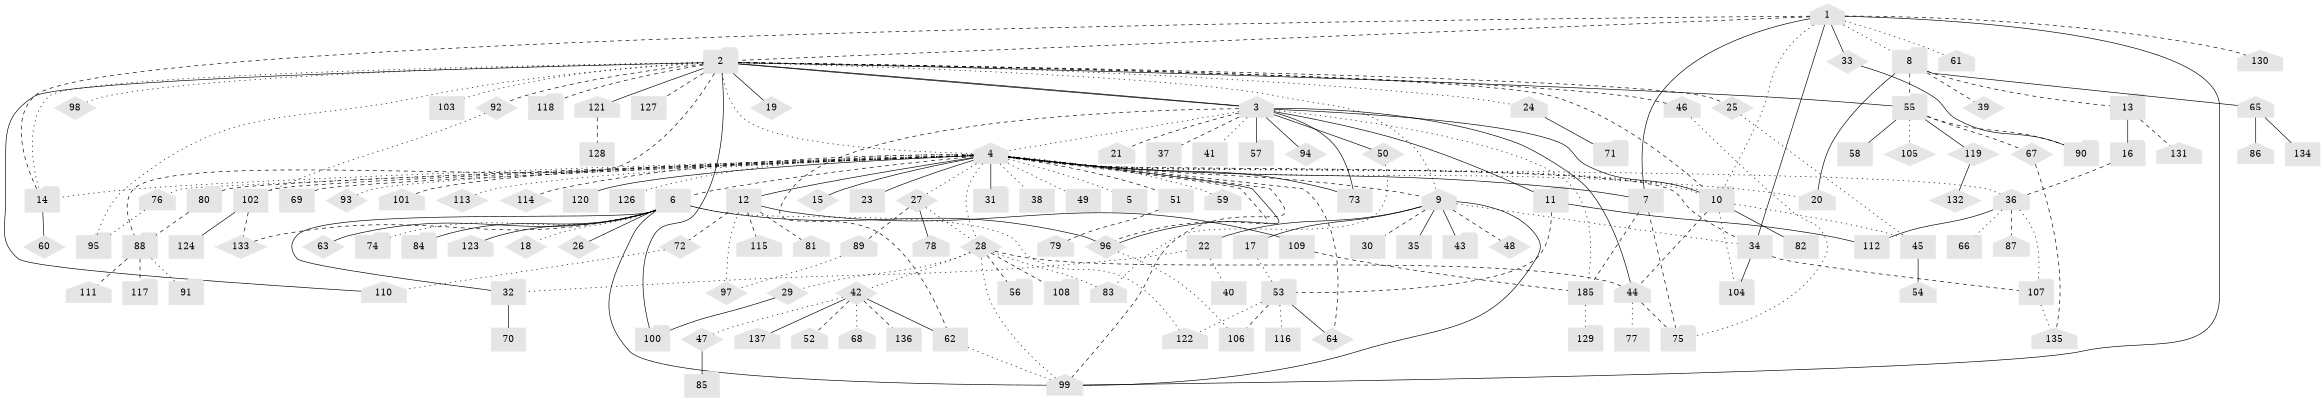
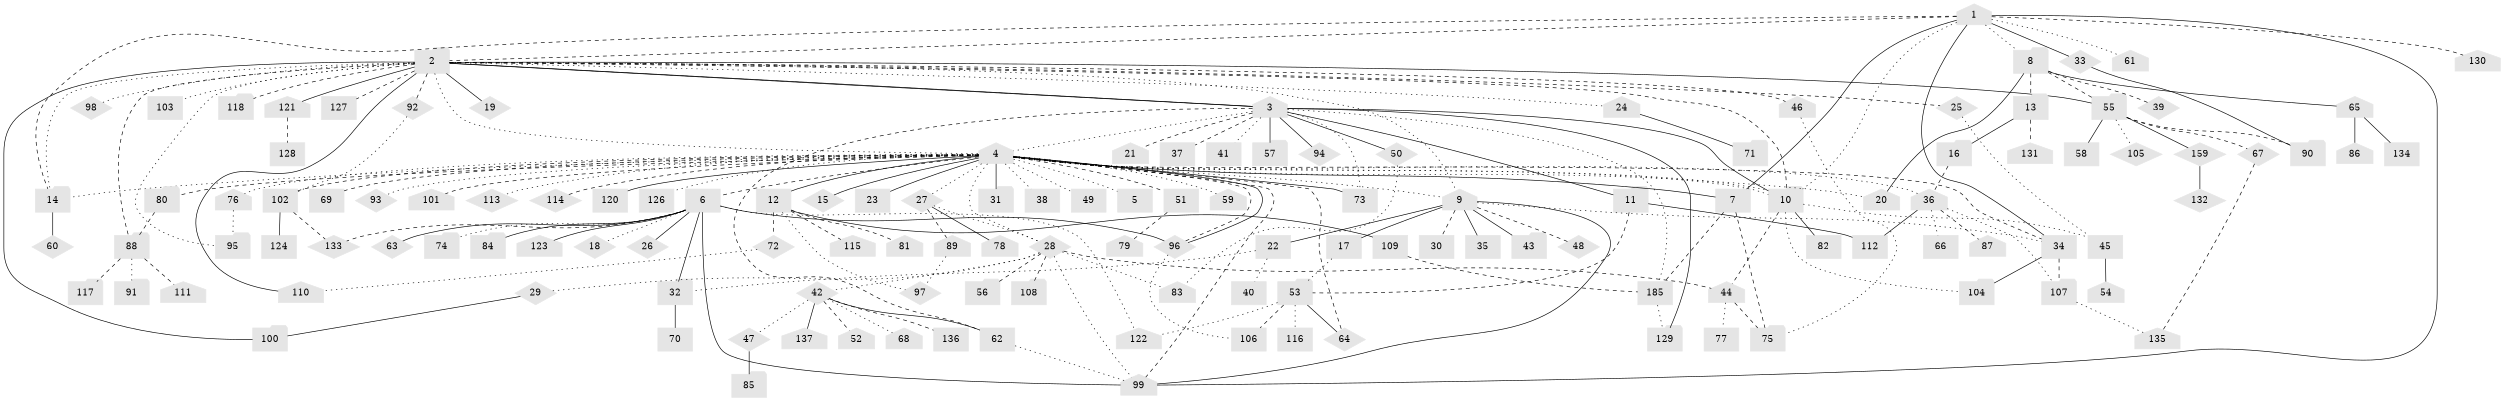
edge "3" -- "44": now "3" -- "129"
edge "3" -- "73": style solid -> dotted
node "119": label "119" -> "159"
edge "4" -- "9": style dashed -> dotted
